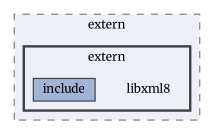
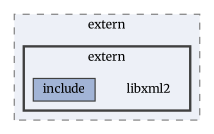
node "libxml8": label "libxml8" -> "libxml2"
